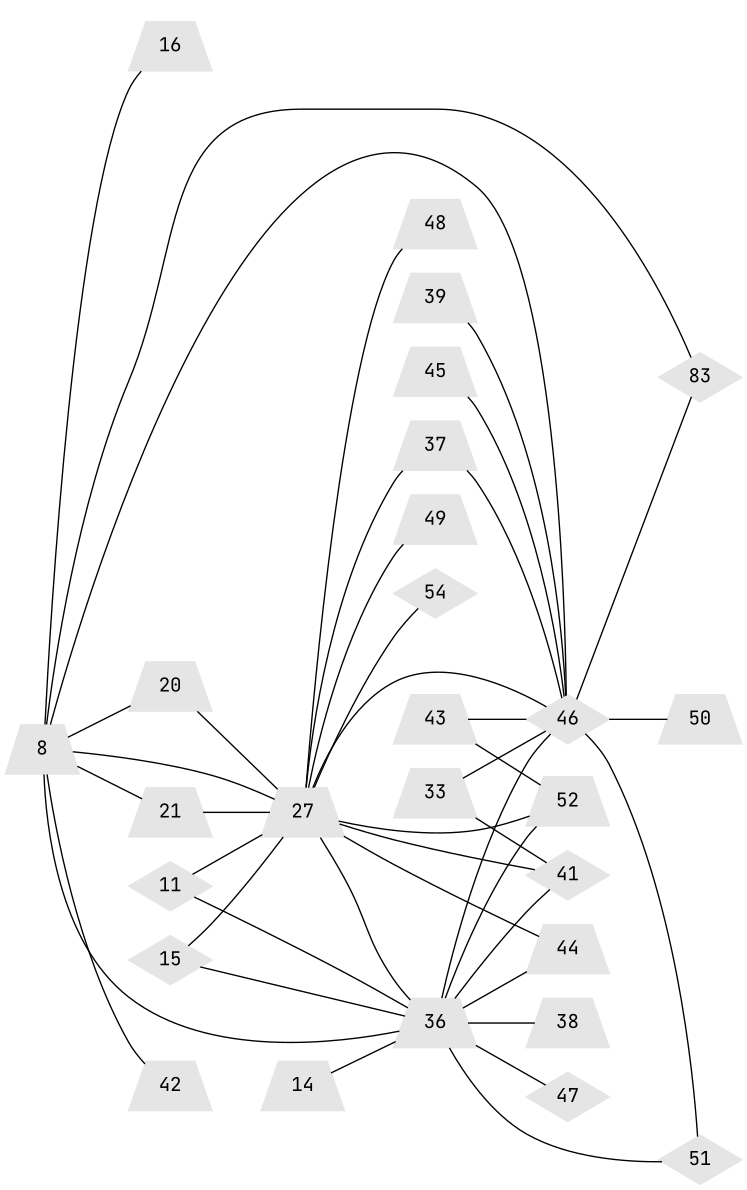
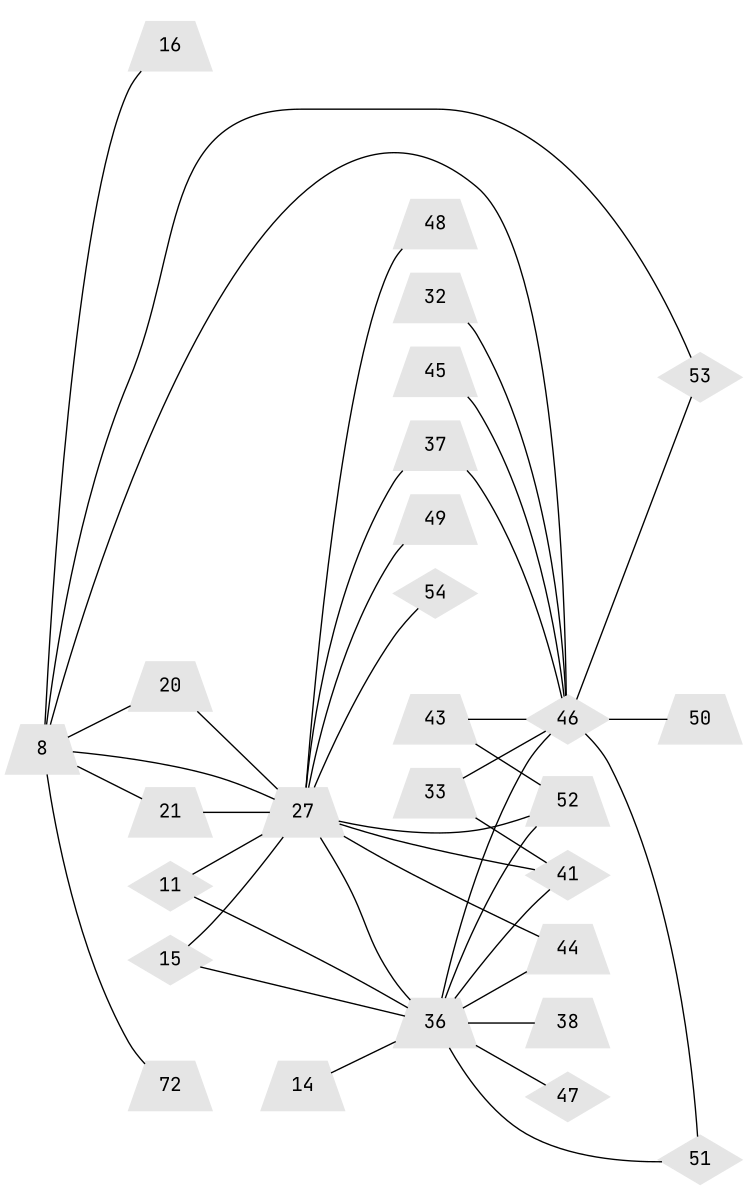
node "39": label "39" -> "32"
node "83": label "83" -> "53"
edge "46" -- "27": removed
edge "8" -- "36": removed
node "42": label "42" -> "72"
